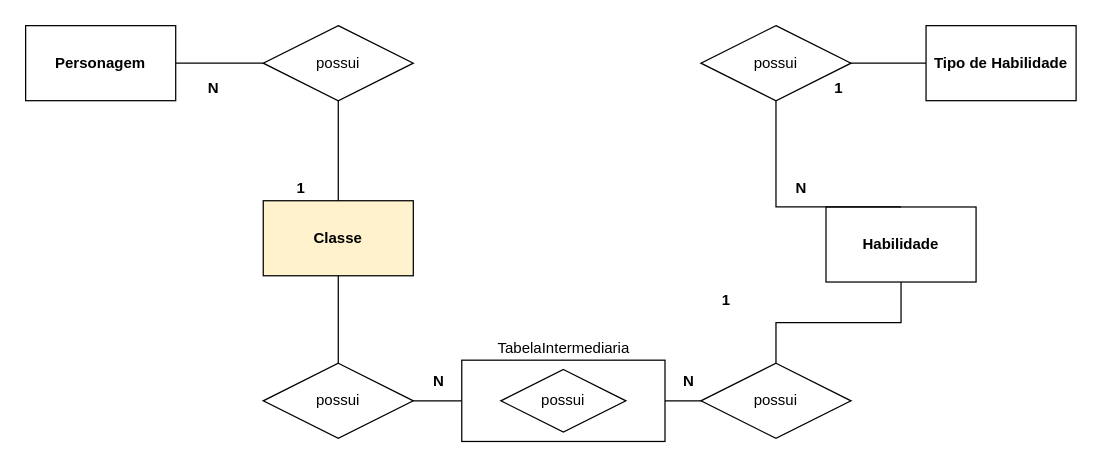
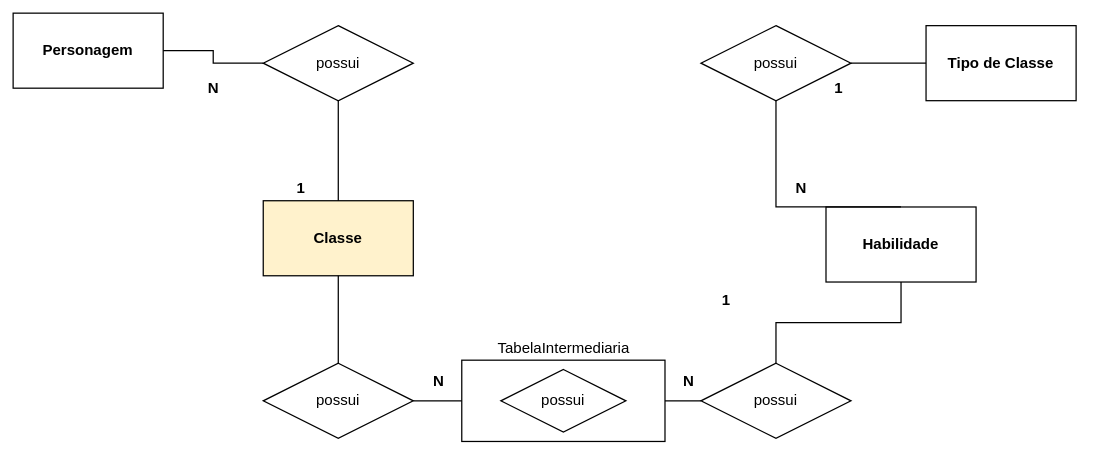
node "Personagem": moved (101, 63) -> (88, 51)
node "Tipo de Habilidade": label "Tipo de Habilidade" -> "Tipo de Classe"
